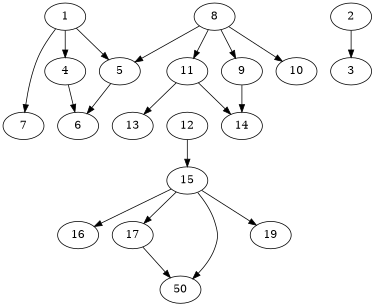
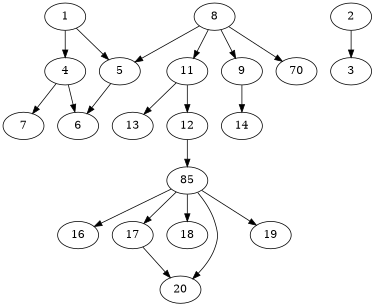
edge "1" -> "7": now "4" -> "7"
node "10": label "10" -> "70"
edge "11" -> "14": now "11" -> "12"
node "15": label "15" -> "85"
node "18": added
node "50": label "50" -> "20"
